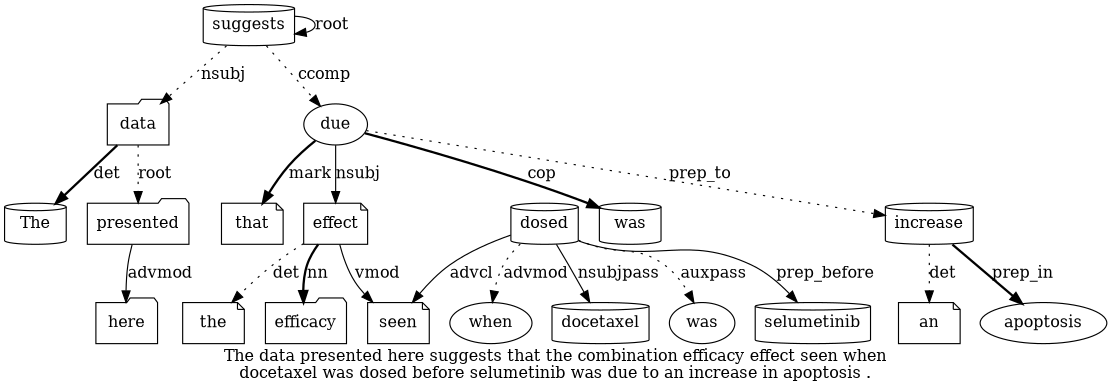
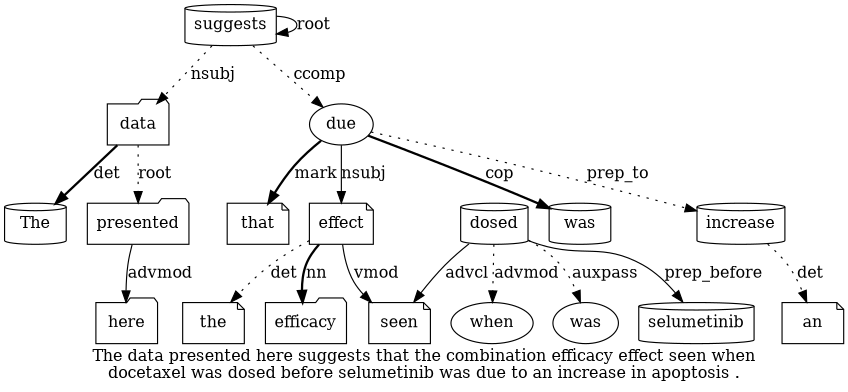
node "docetaxel": removed
node "apoptosis": removed
